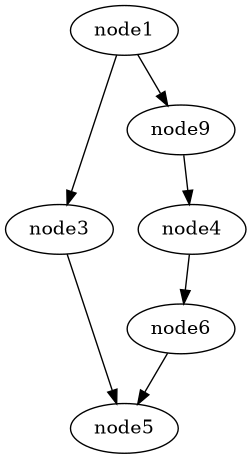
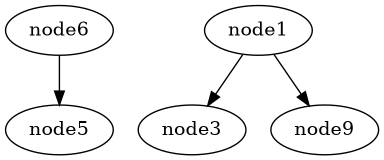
node "node4": removed
edge "node3" -> "node5": removed
